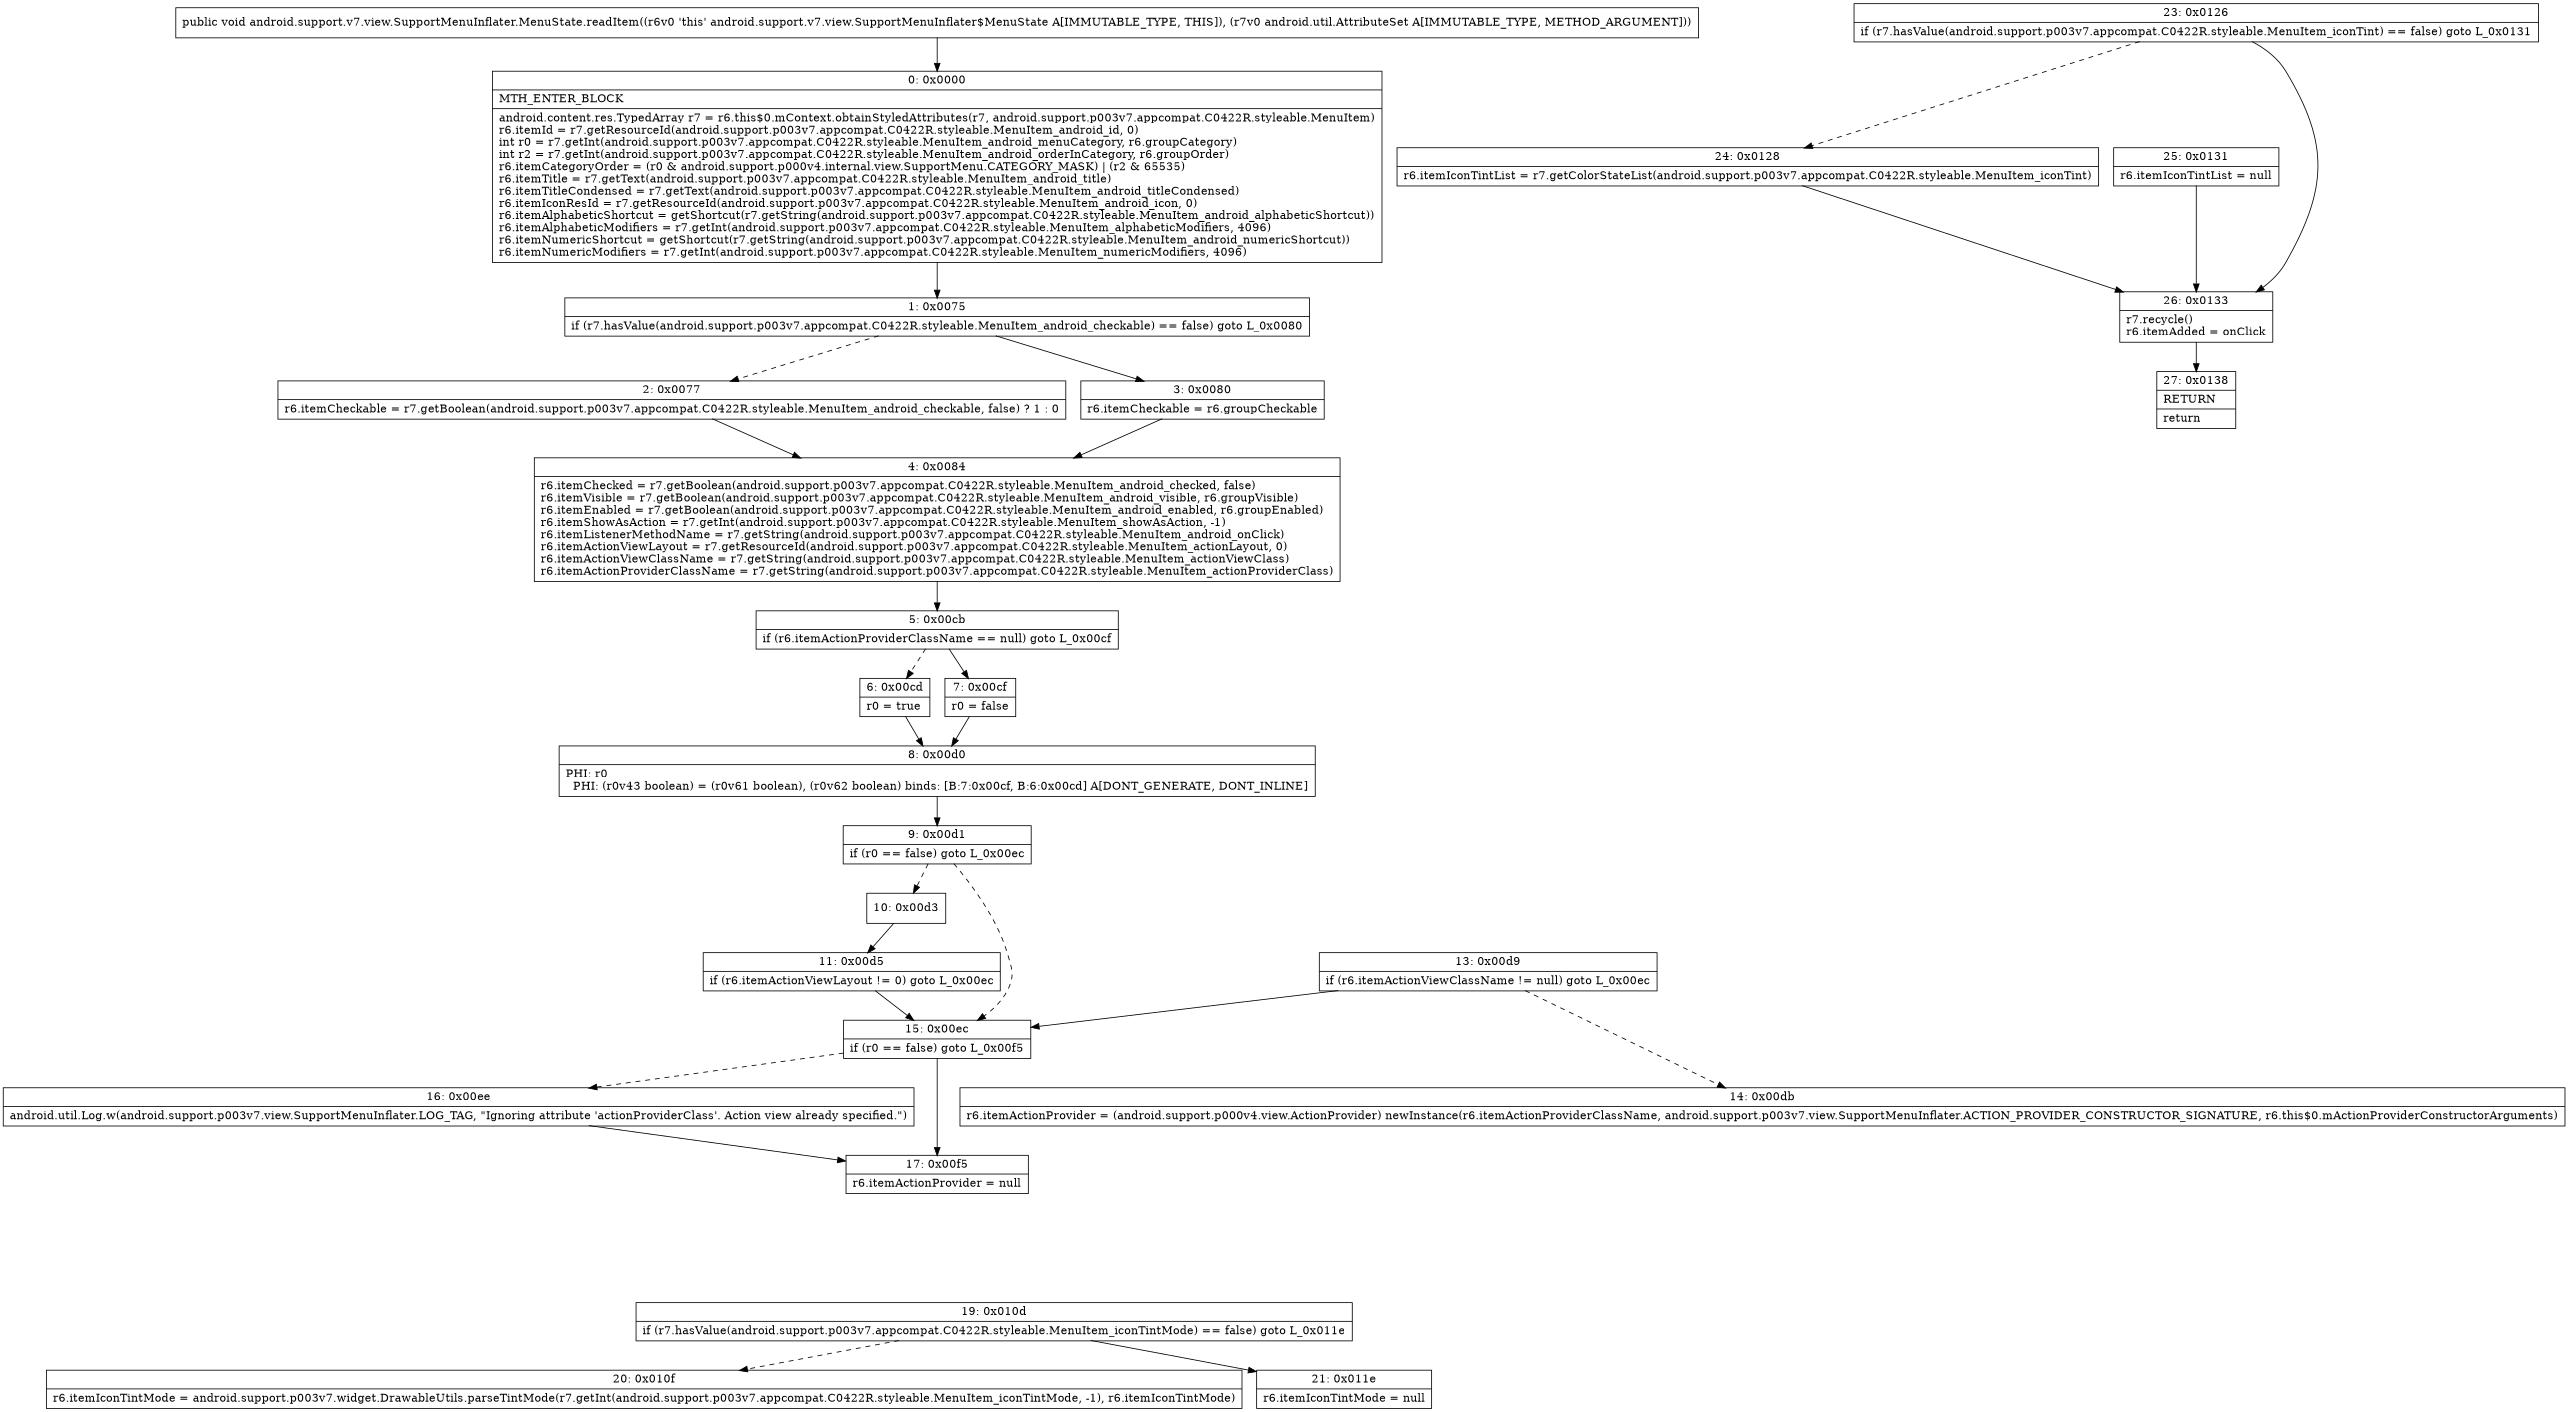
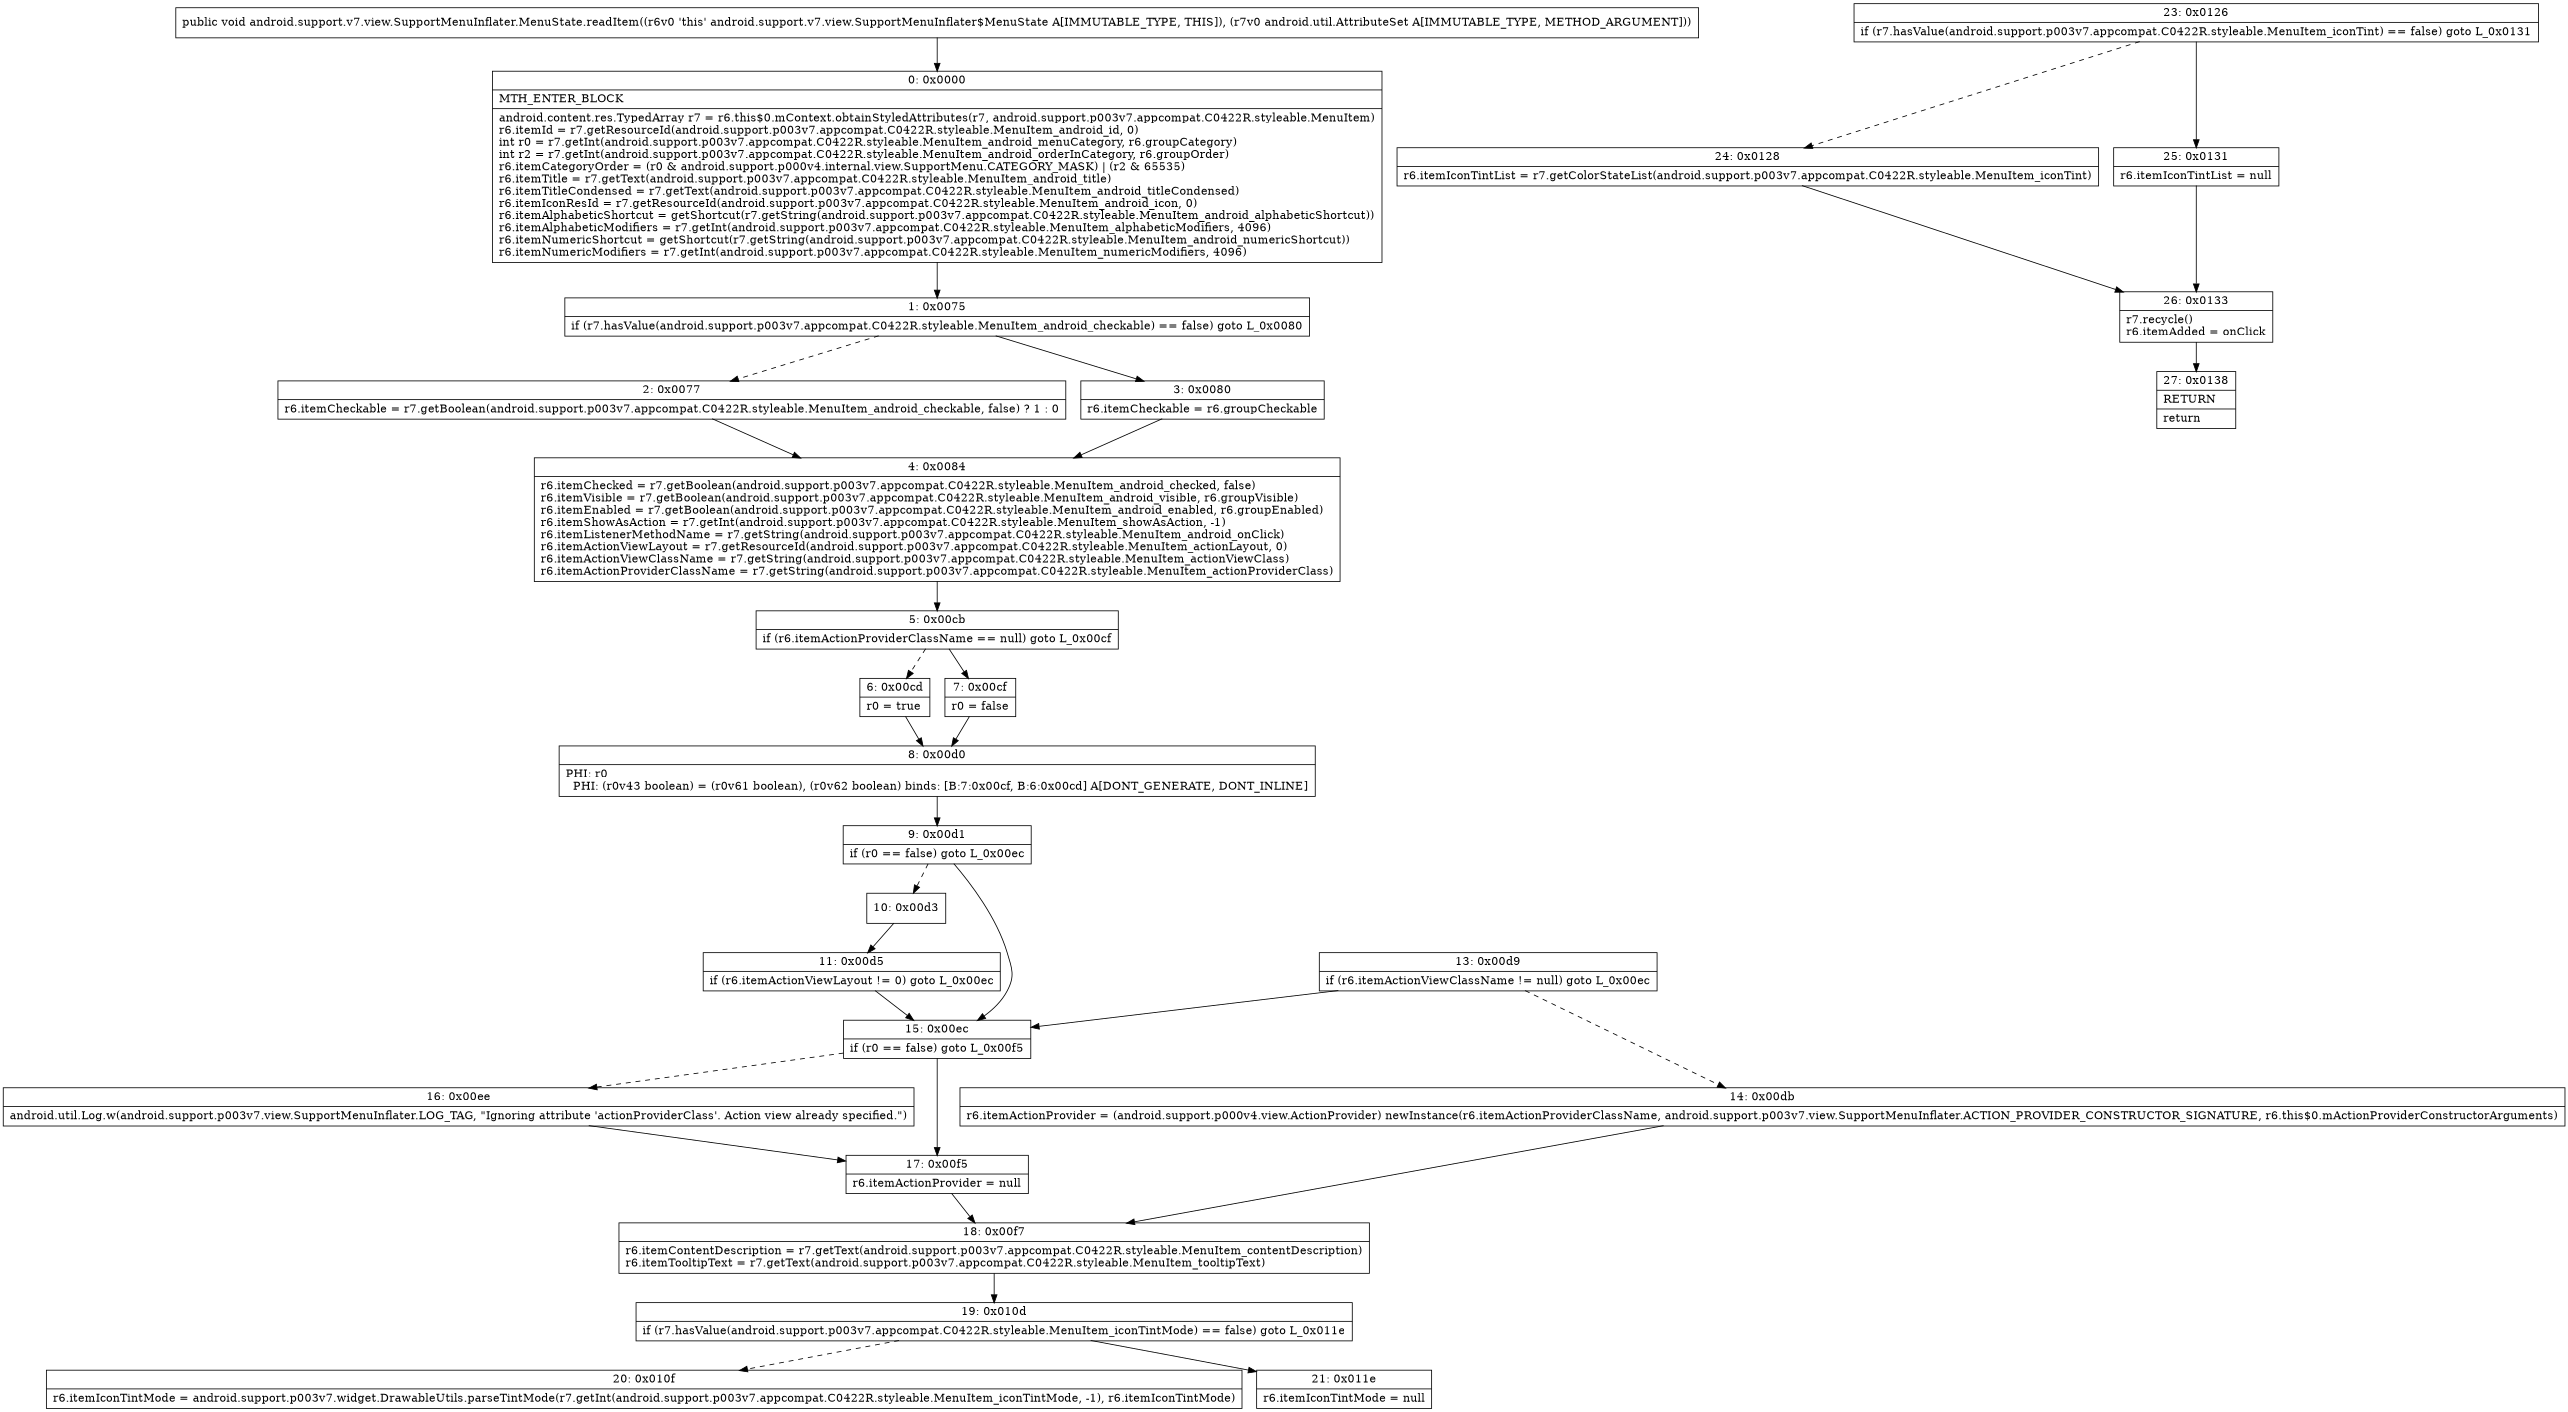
edge "23: 0x0126" -> "26: 0x0133": now "23: 0x0126" -> "25: 0x0131"
edge "9: 0x00d1" -> "15: 0x00ec": style dashed -> solid
node "18: 0x00f7": added
